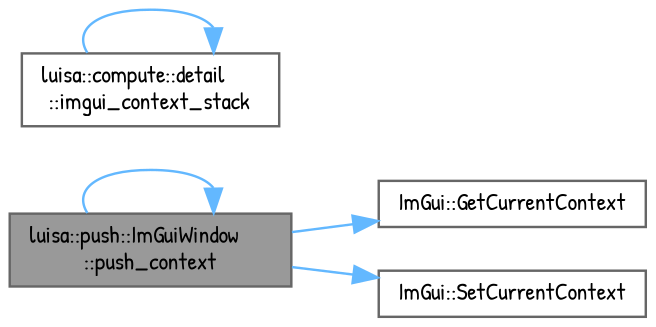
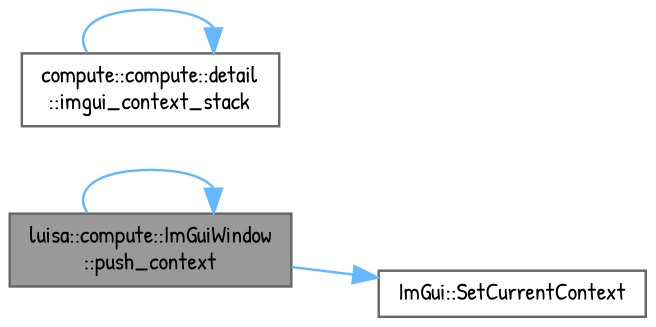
node "luisa::compute::detail ::imgui_context_stack": label "luisa::compute::detail ::imgui_context_stack" -> "compute::compute::detail ::imgui_context_stack"
node "ImGui::GetCurrentContext": removed
node "luisa::push::ImGuiWindow ::push_context": label "luisa::push::ImGuiWindow ::push_context" -> "luisa::compute::ImGuiWindow ::push_context"
